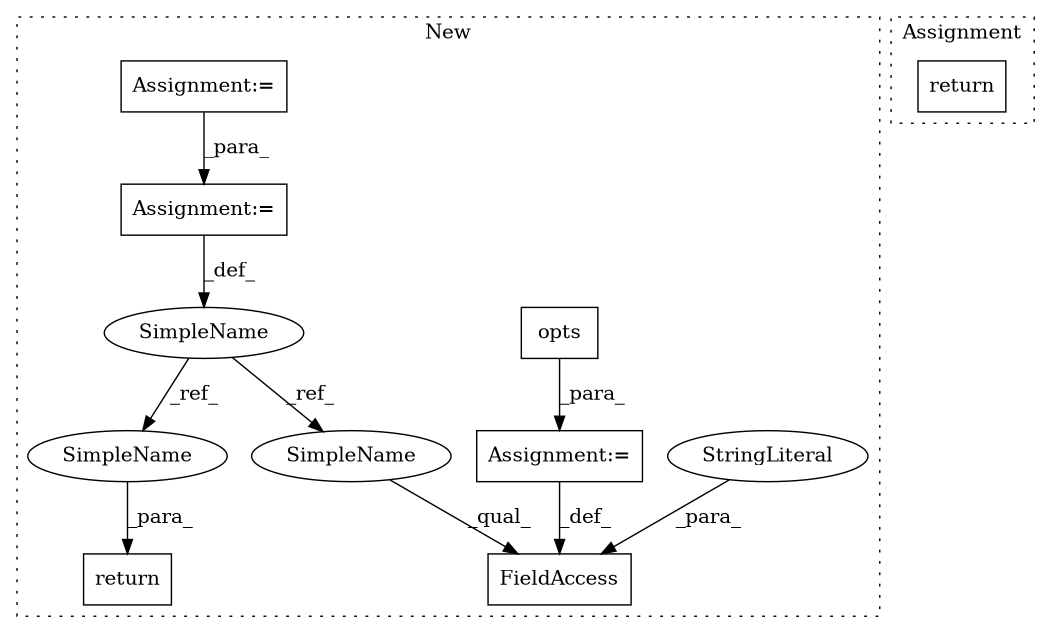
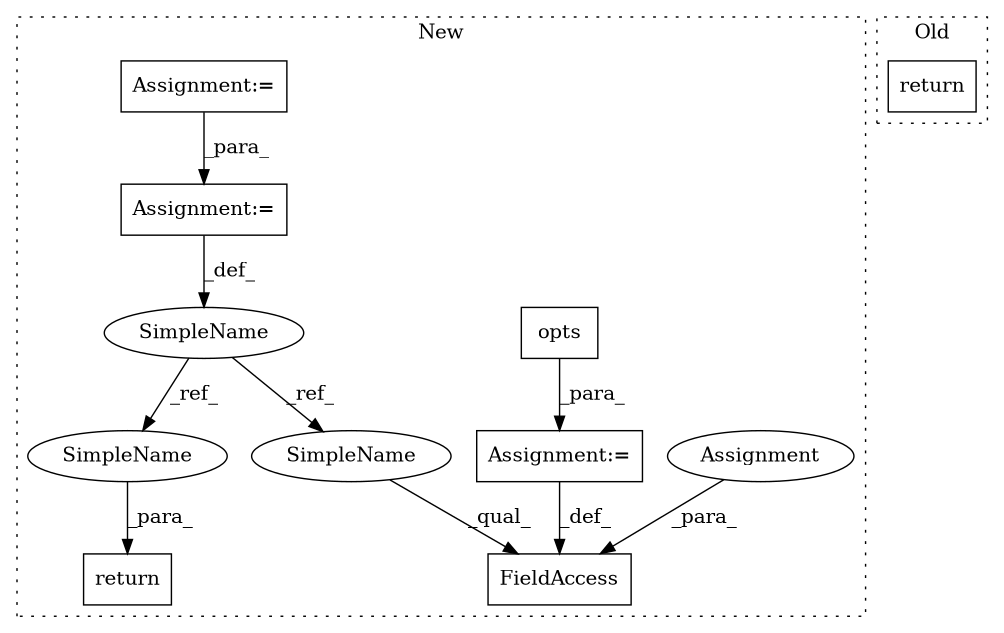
cluster "Assignment": label "Assignment" -> "Old"
node "StringLiteral": label "StringLiteral" -> "Assignment"
